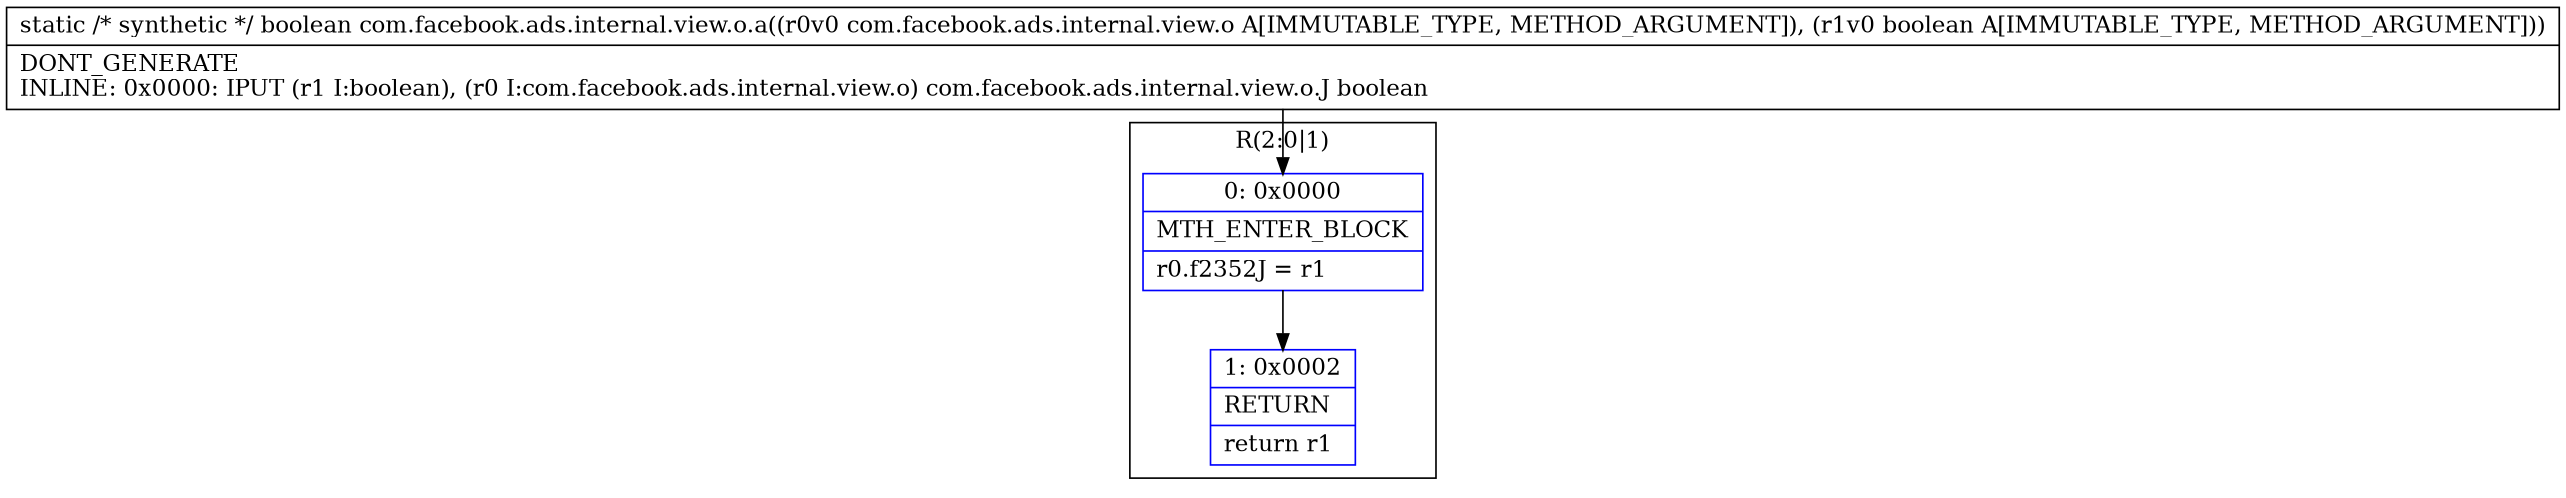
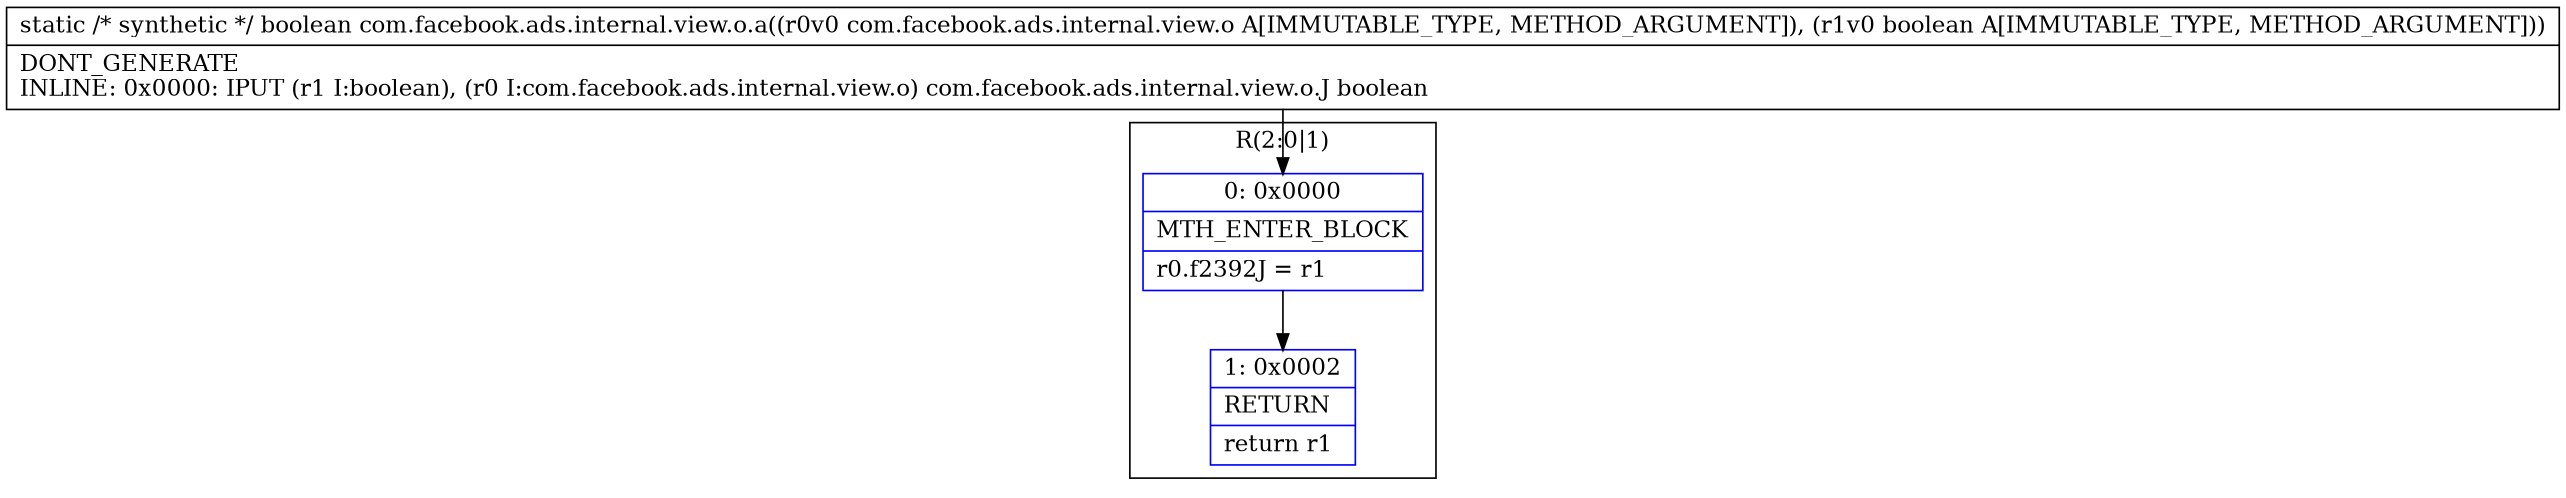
node "0: 0x0000": text "r0.f2352J = r1" -> "r0.f2392J = r1"
